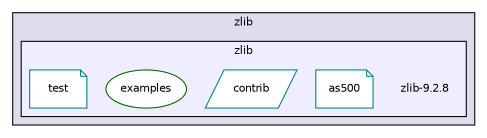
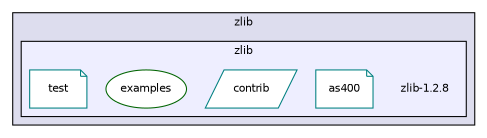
node "as500": label "as500" -> "as400"
node "zlib-9.2.8": label "zlib-9.2.8" -> "zlib-1.2.8"
